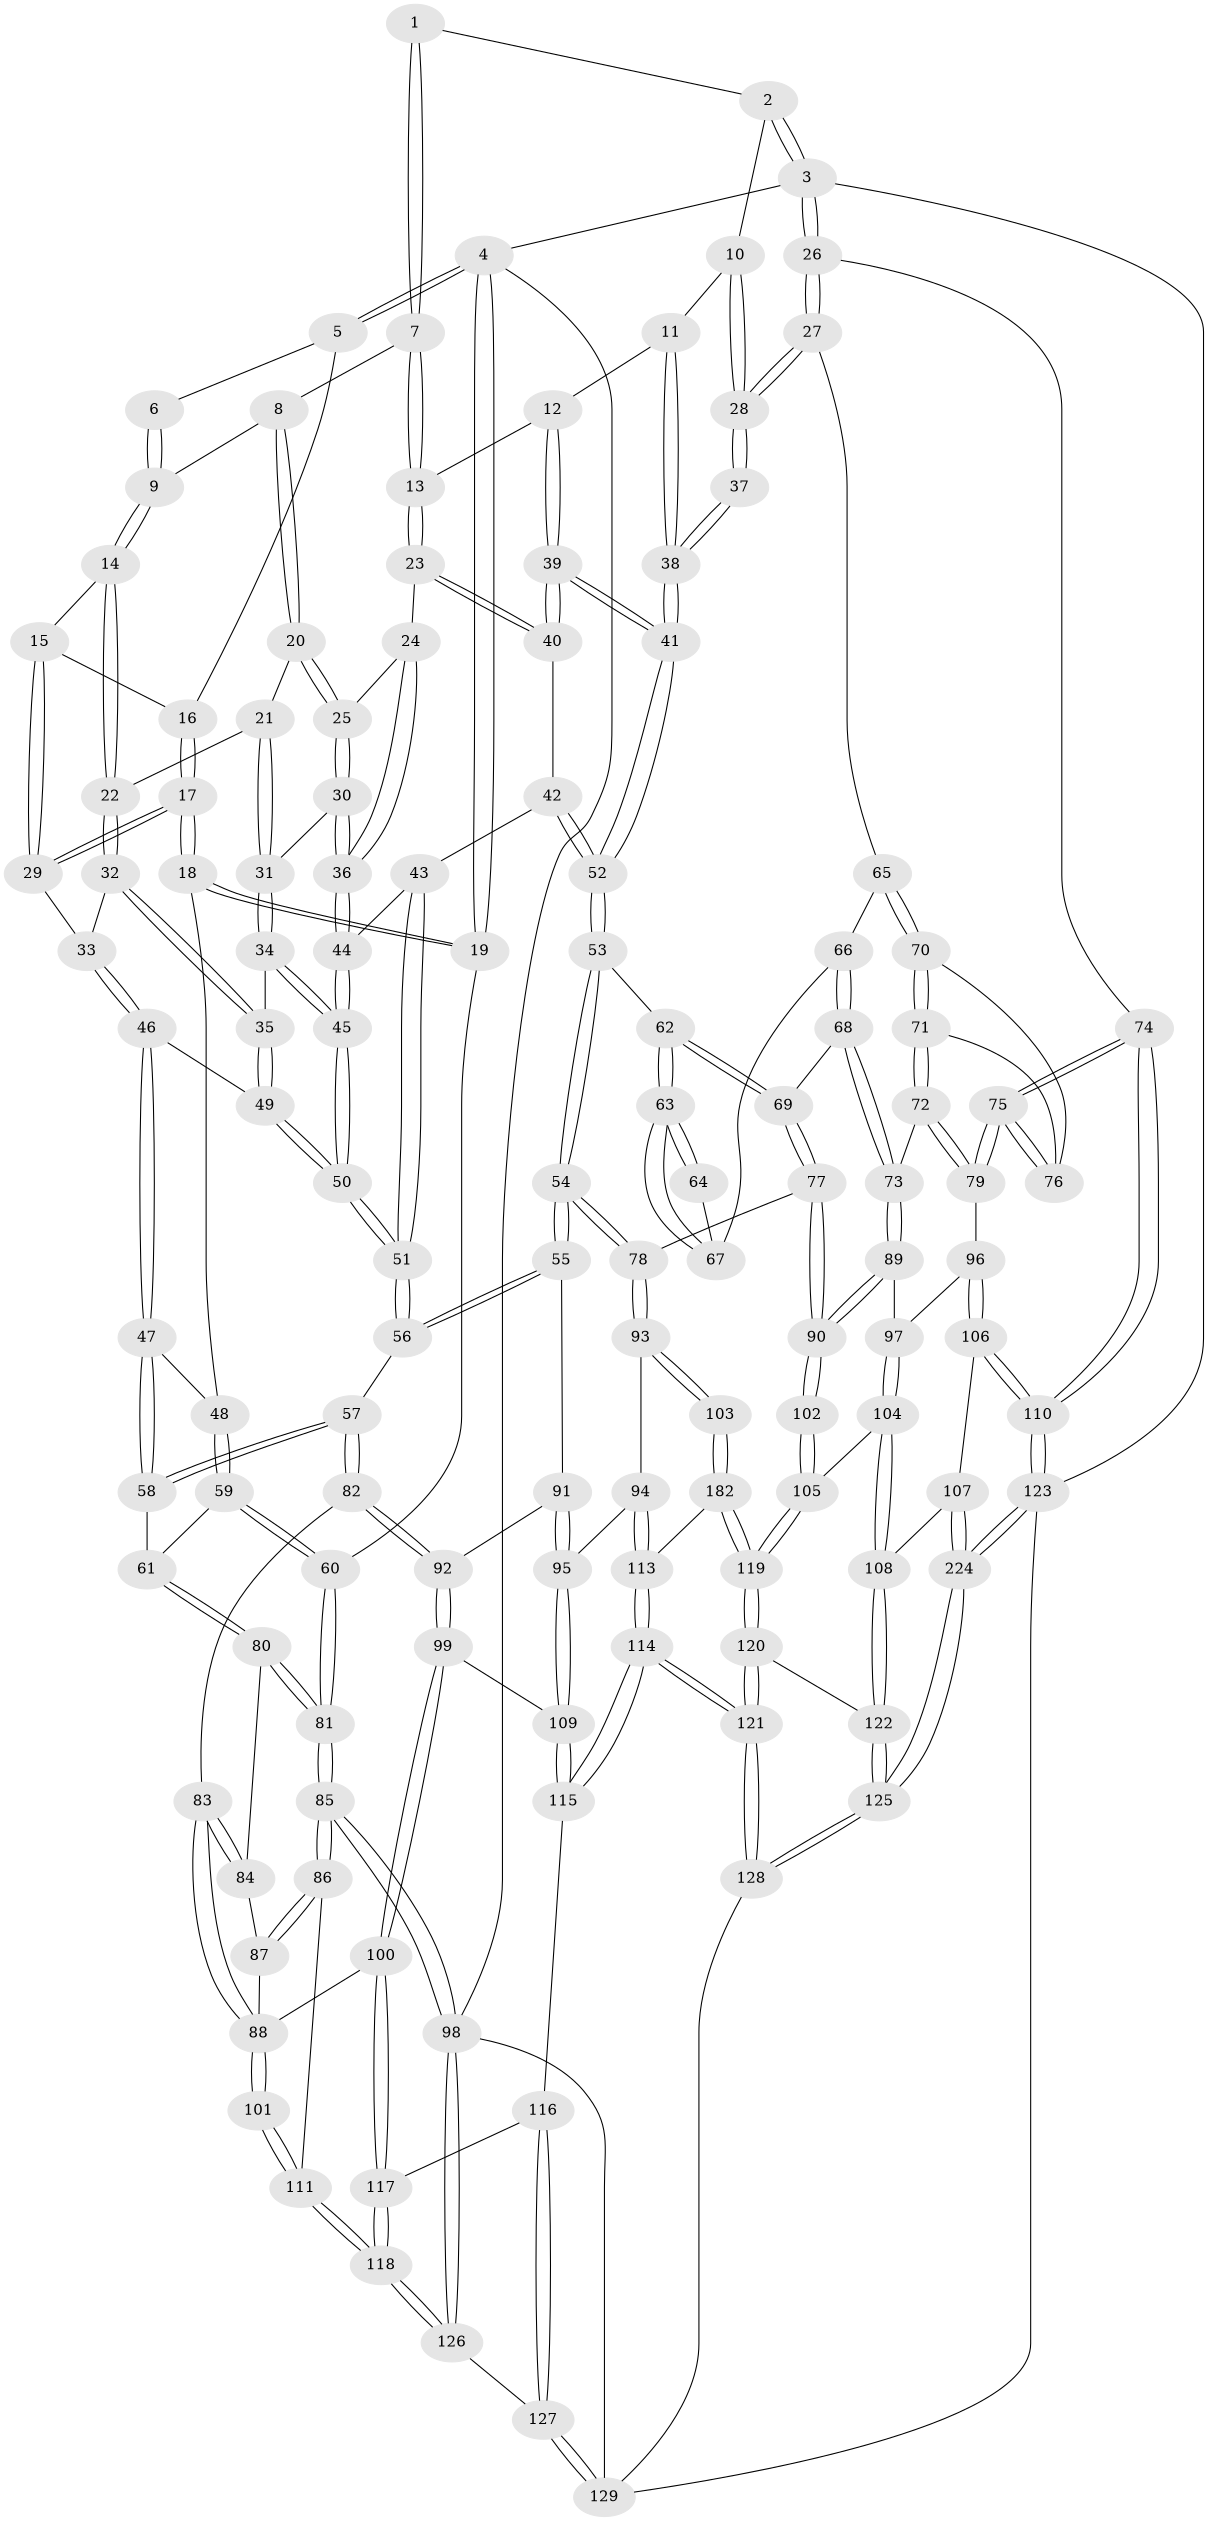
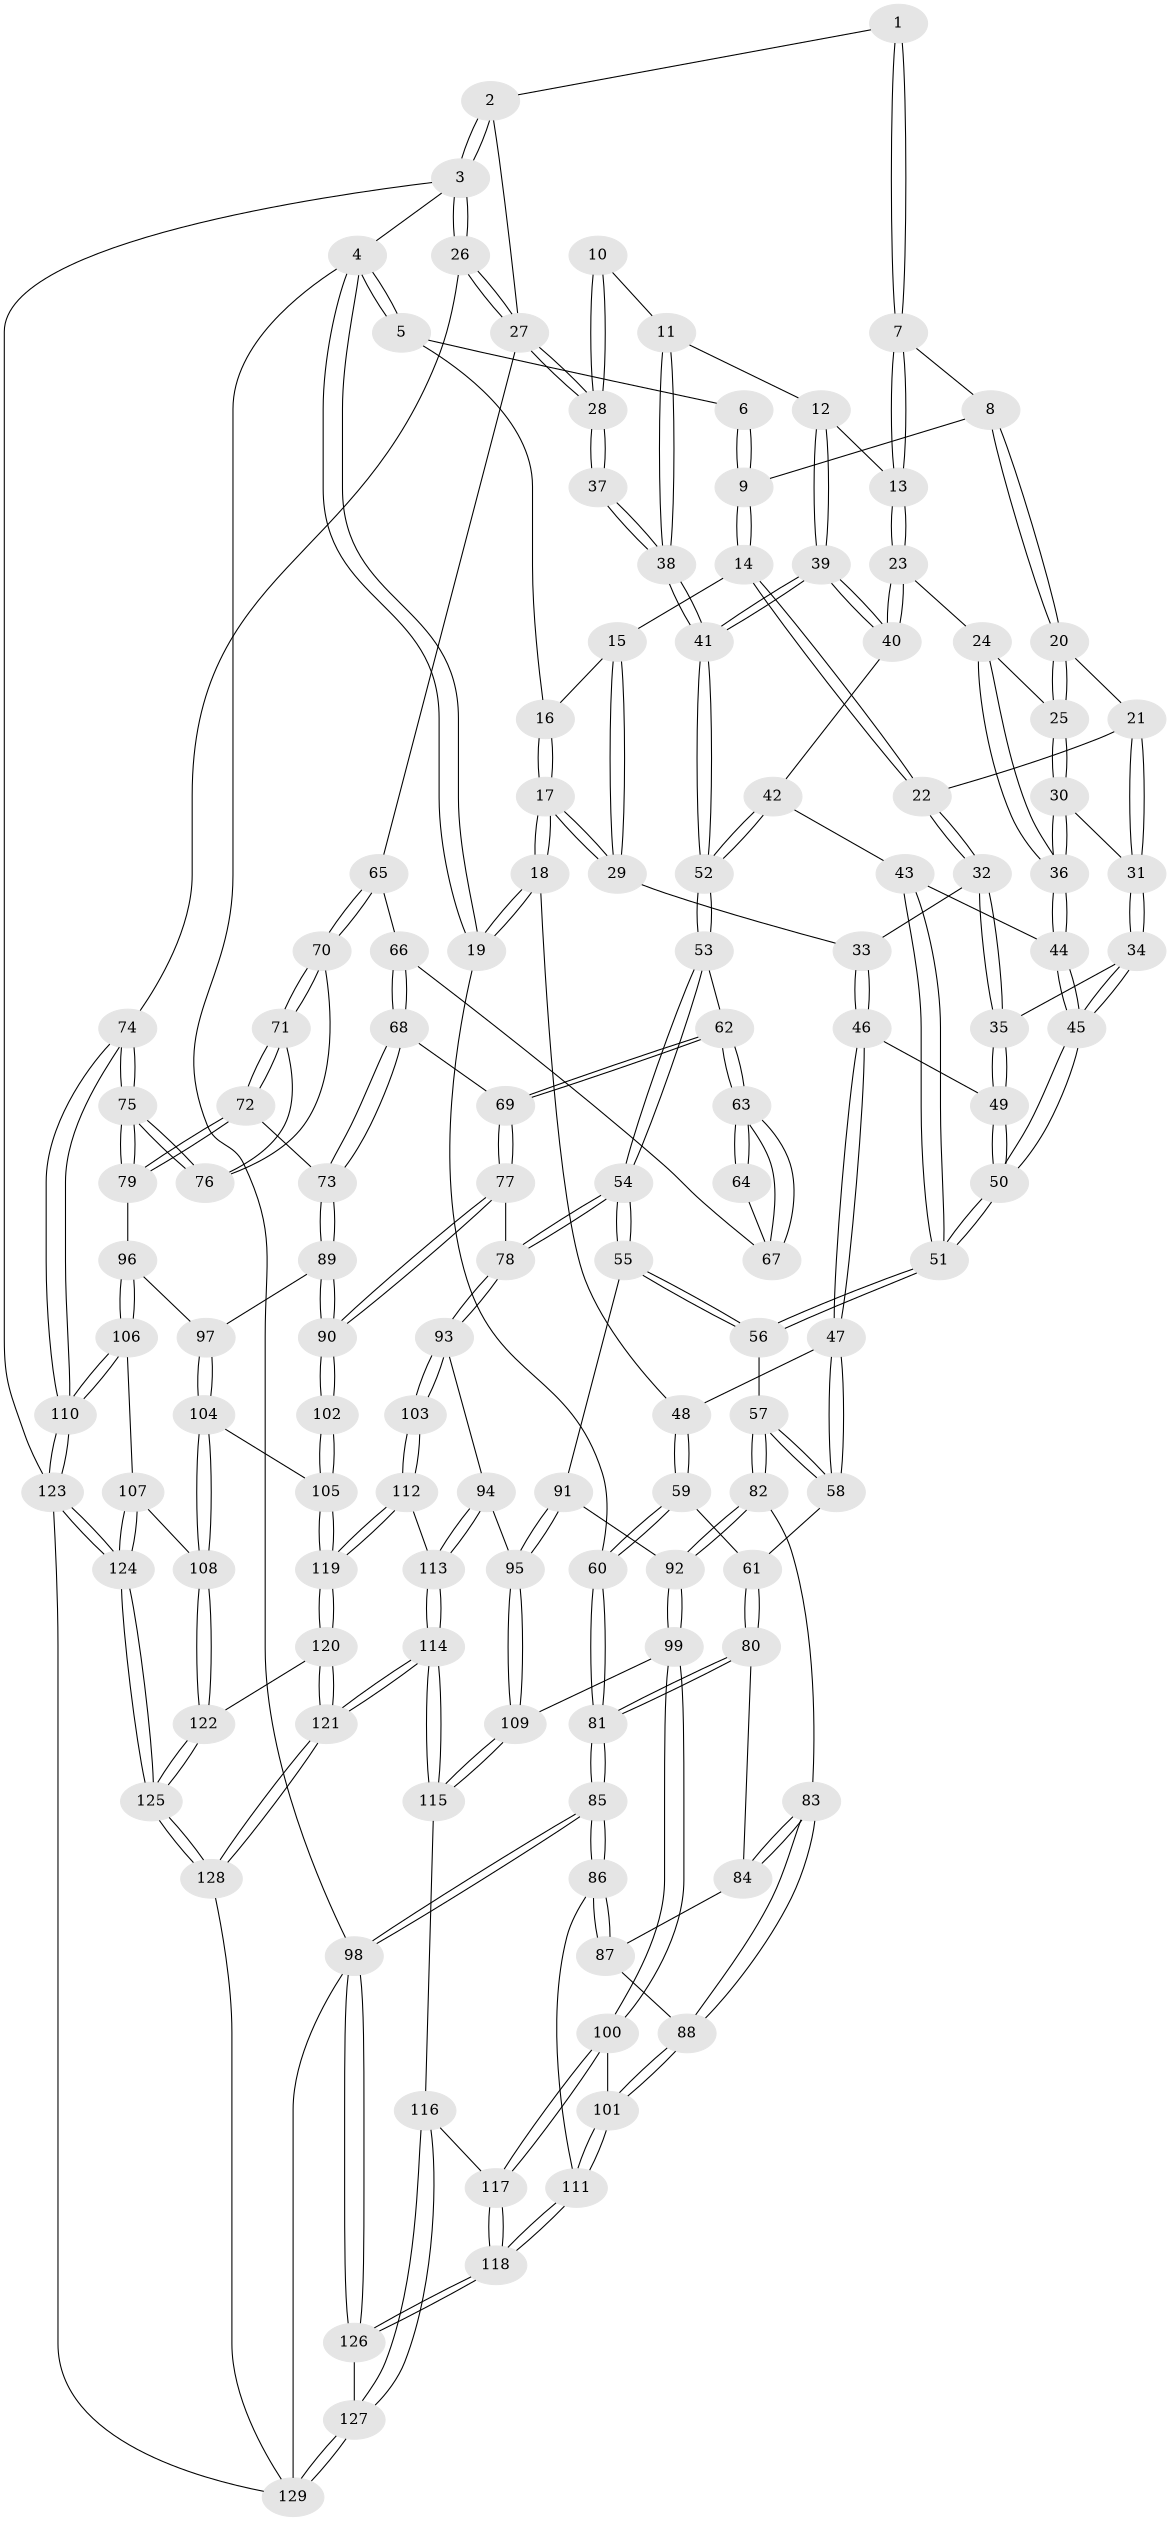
edge "2" -- "10": now "2" -- "27"
node "182": label "182" -> "112"
node "224": label "224" -> "124"
edge "100" -- "88": now "100" -- "101"
